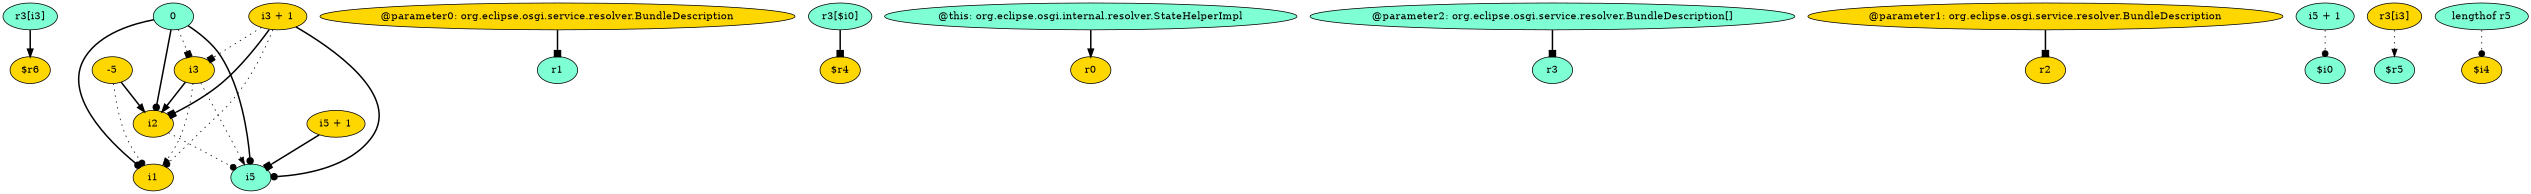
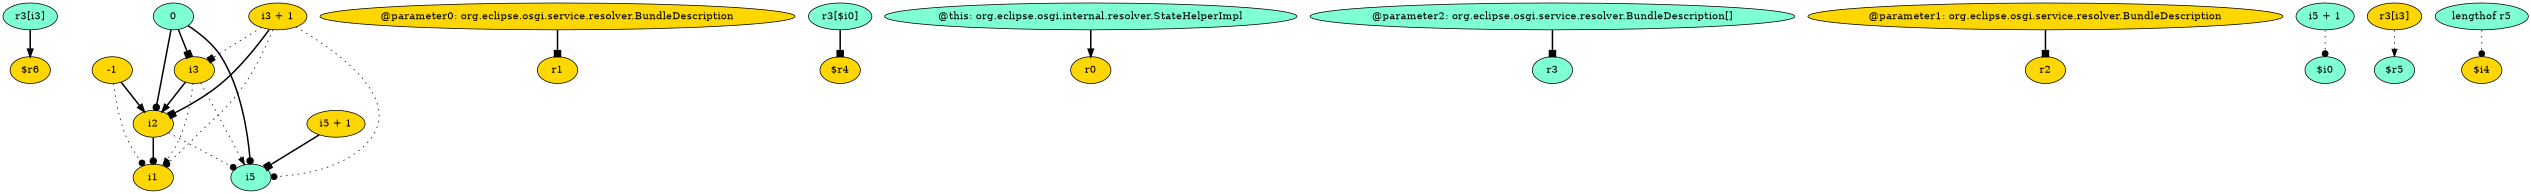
edge "0" -> "i3": style dotted -> bold
node "-5": label "-5" -> "-1"
node "r1": fillcolor aquamarine -> gold
edge "0" -> "i1": now "i2" -> "i1"
edge "i3 + 1" -> "i5": style bold -> dotted
